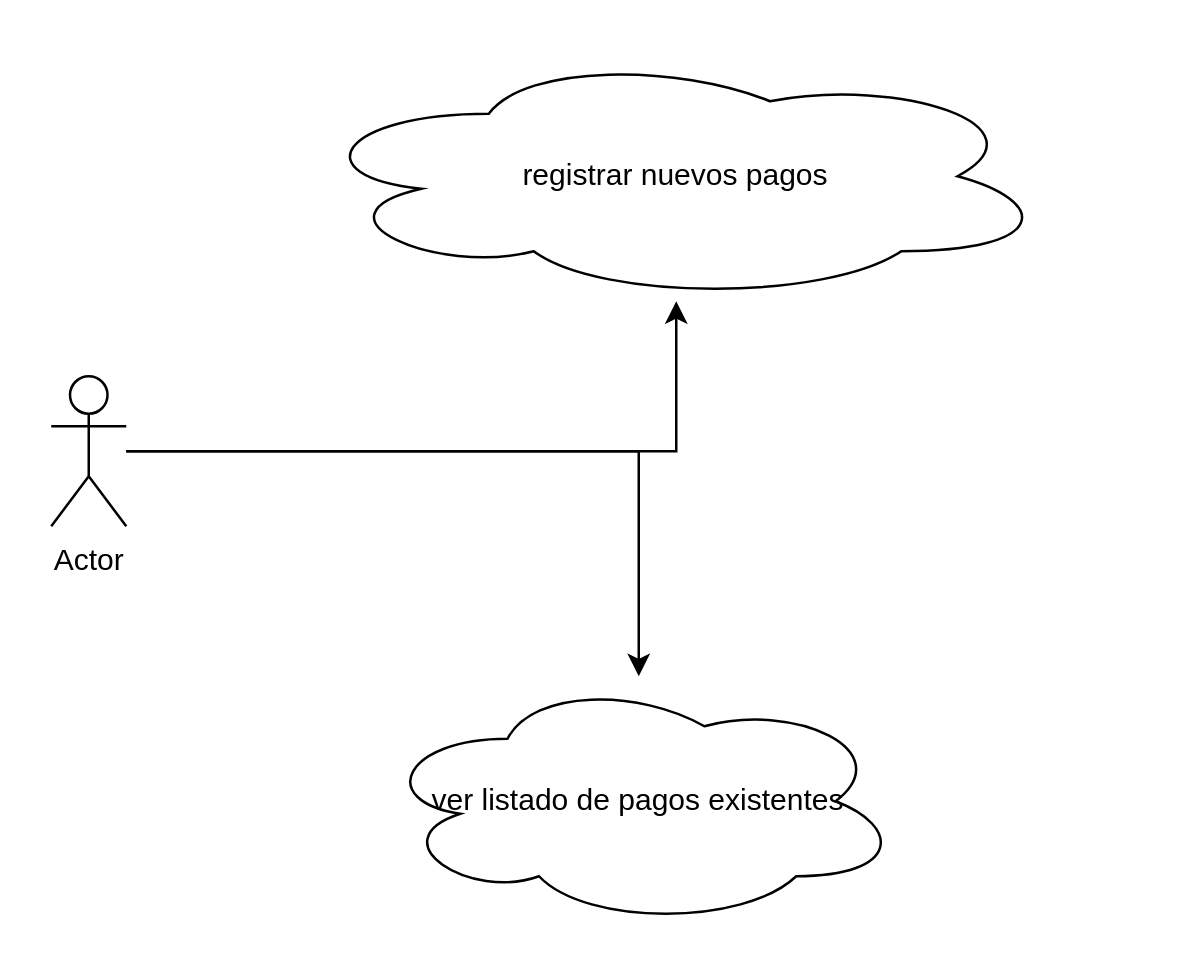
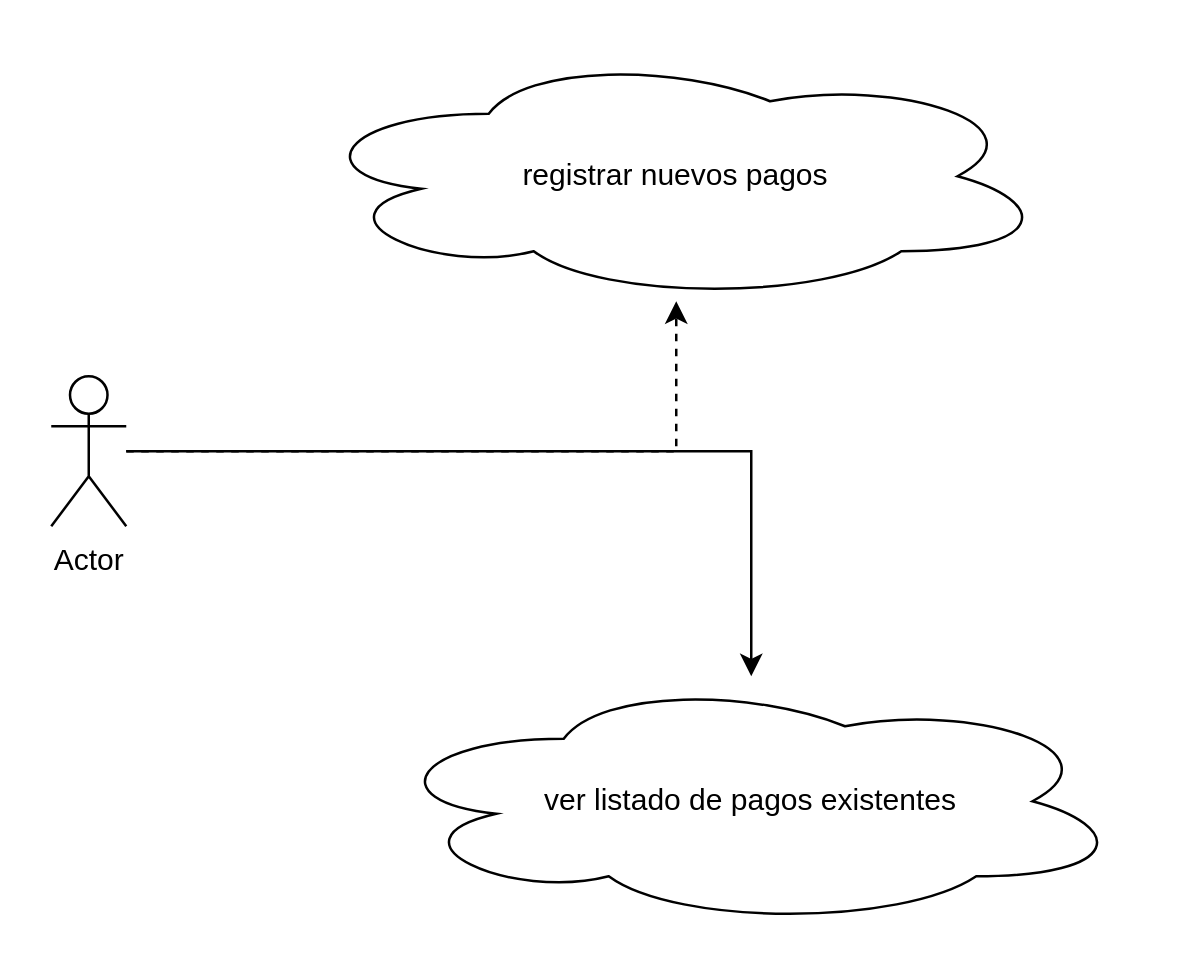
edge "Actor" -> "registrar nuevos pagos": style solid -> dashed
node "ver listado de pagos existentes": size 525x250 -> 750x250
